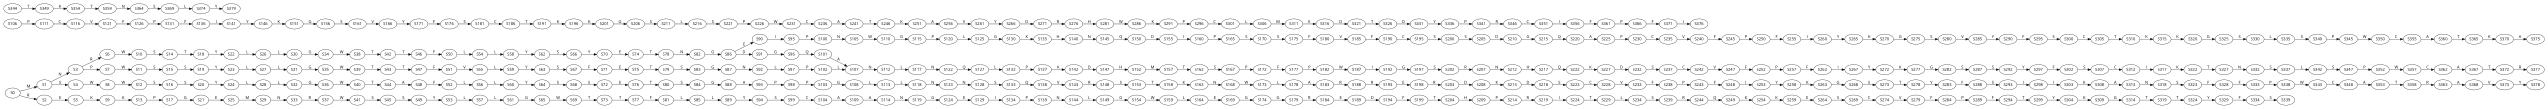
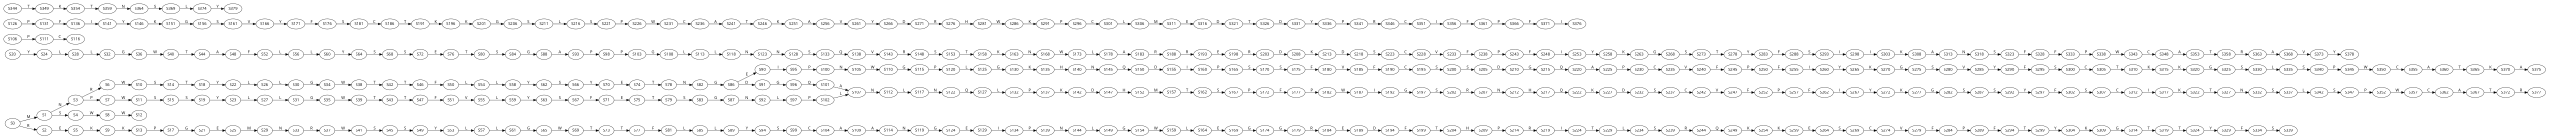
node "S121": removed
node "S16": removed
